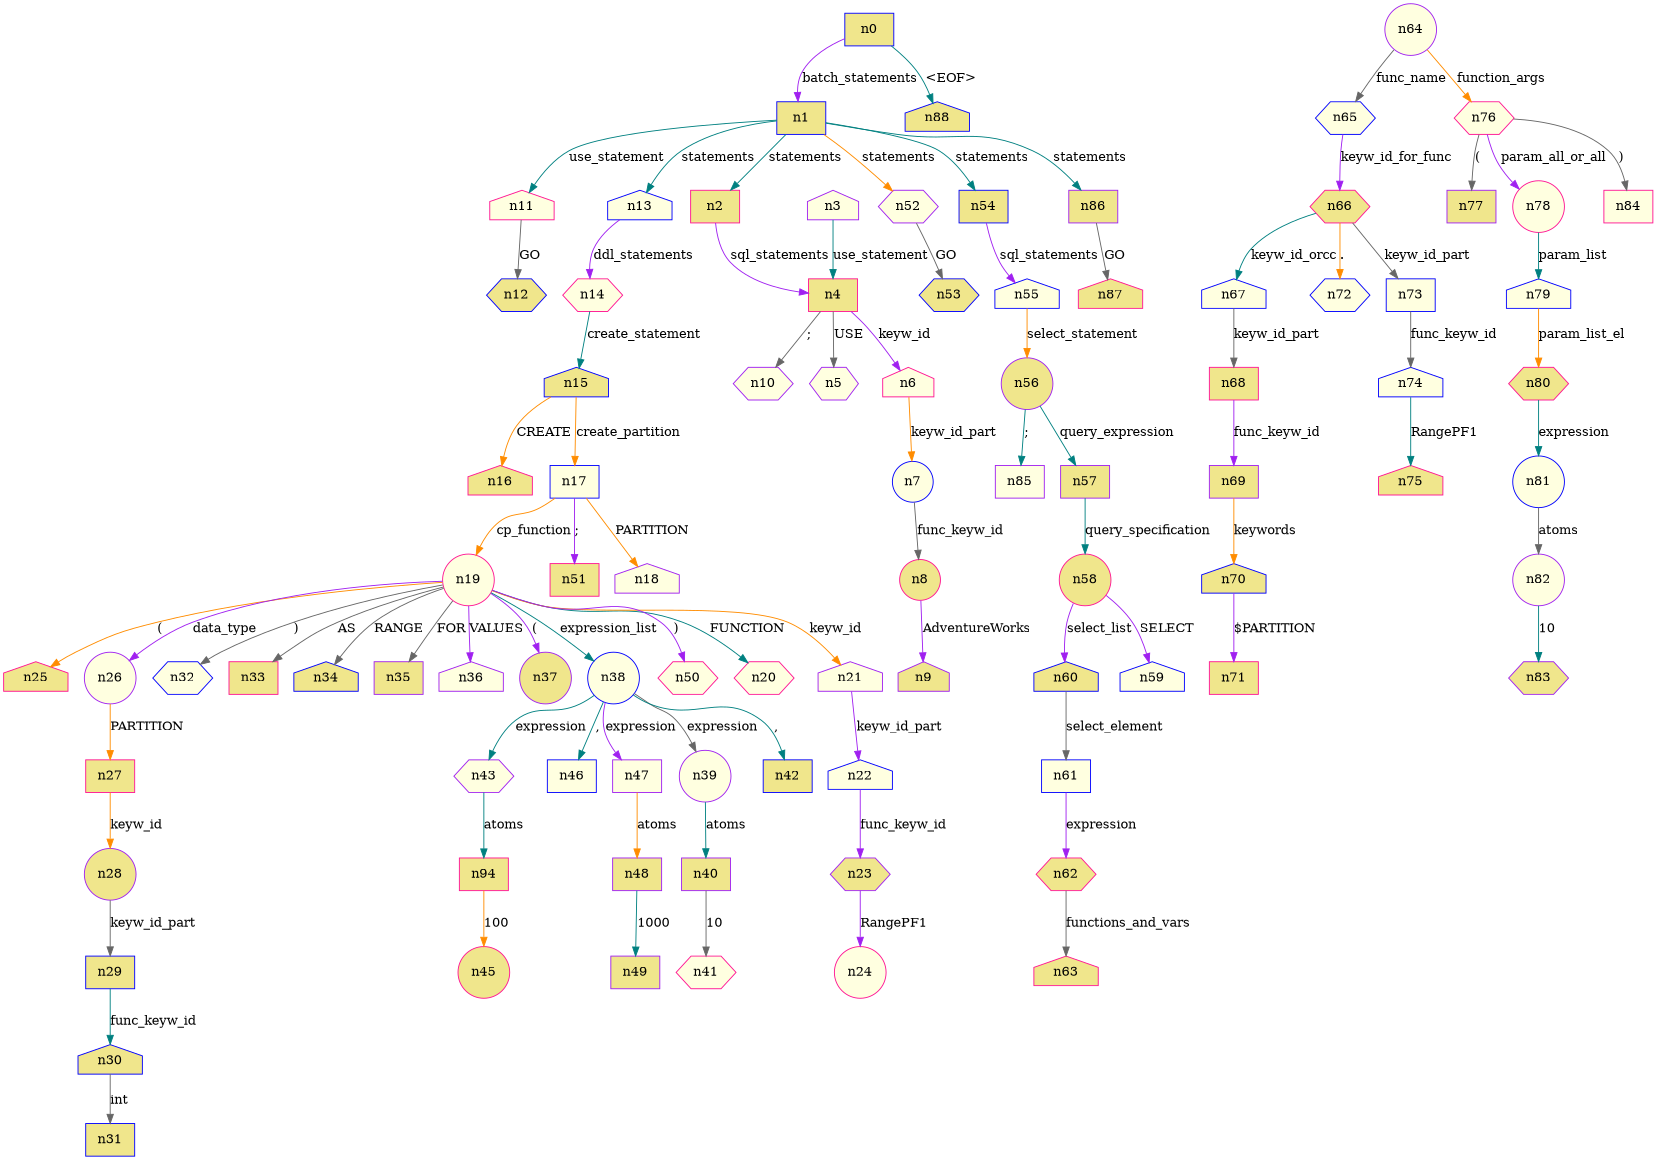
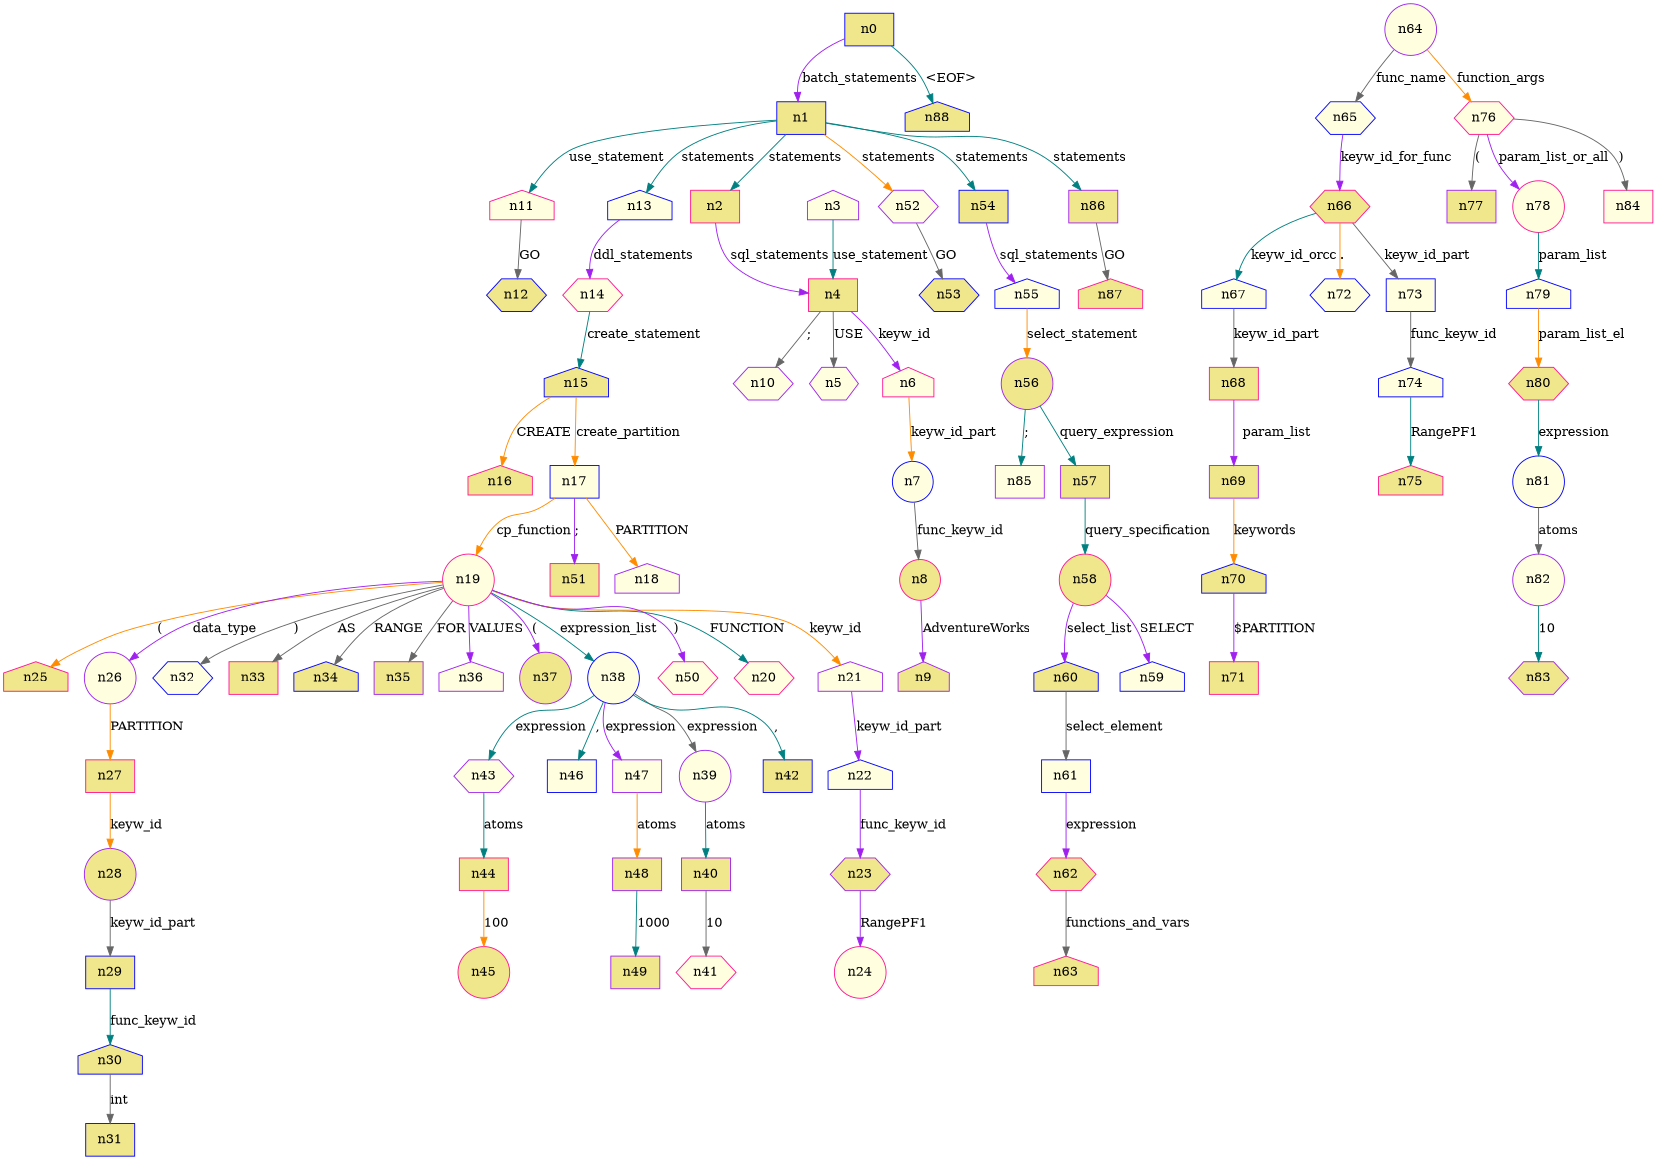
edge "n76" -> "n78": label "param_all_or_all" -> "param_list_or_all"
edge "n68" -> "n69": label "func_keyw_id" -> "param_list"
node "n94": label "n94" -> "n44"
